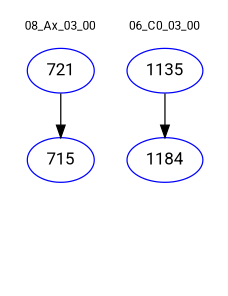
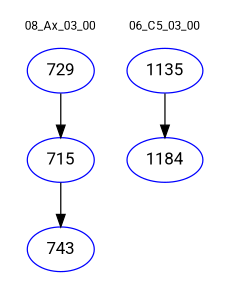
cluster "06_C0_03_00": label "06_C0_03_00" -> "06_C5_03_00"
node "721": label "721" -> "729"
node "743": added
